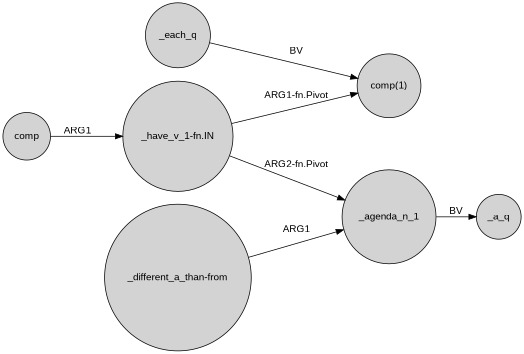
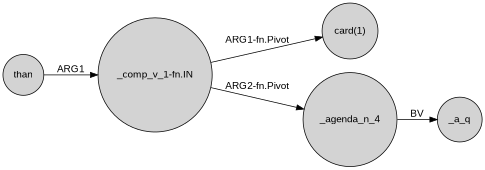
node "_each_q": removed
node "comp(1)": label "comp(1)" -> "card(1)"
node "comp": label "comp" -> "than"
node "_have_v_1-fn.IN": label "_have_v_1-fn.IN" -> "_comp_v_1-fn.IN"
node "_agenda_n_1": label "_agenda_n_1" -> "_agenda_n_4"
node "_different_a_than-from": removed
